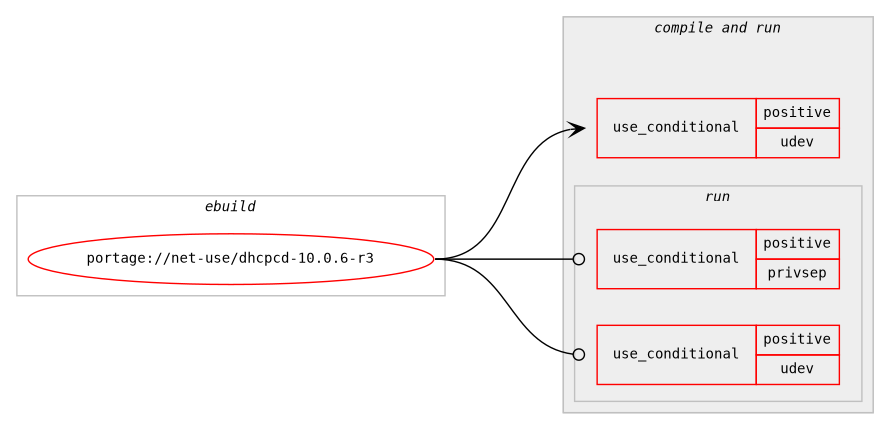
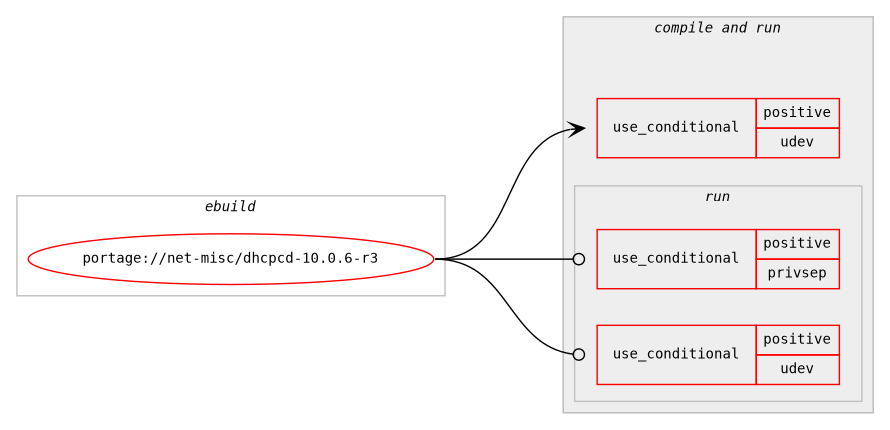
node "portage://net-use/dhcpcd-10.0.6-r3": label "portage://net-use/dhcpcd-10.0.6-r3" -> "portage://net-misc/dhcpcd-10.0.6-r3"
